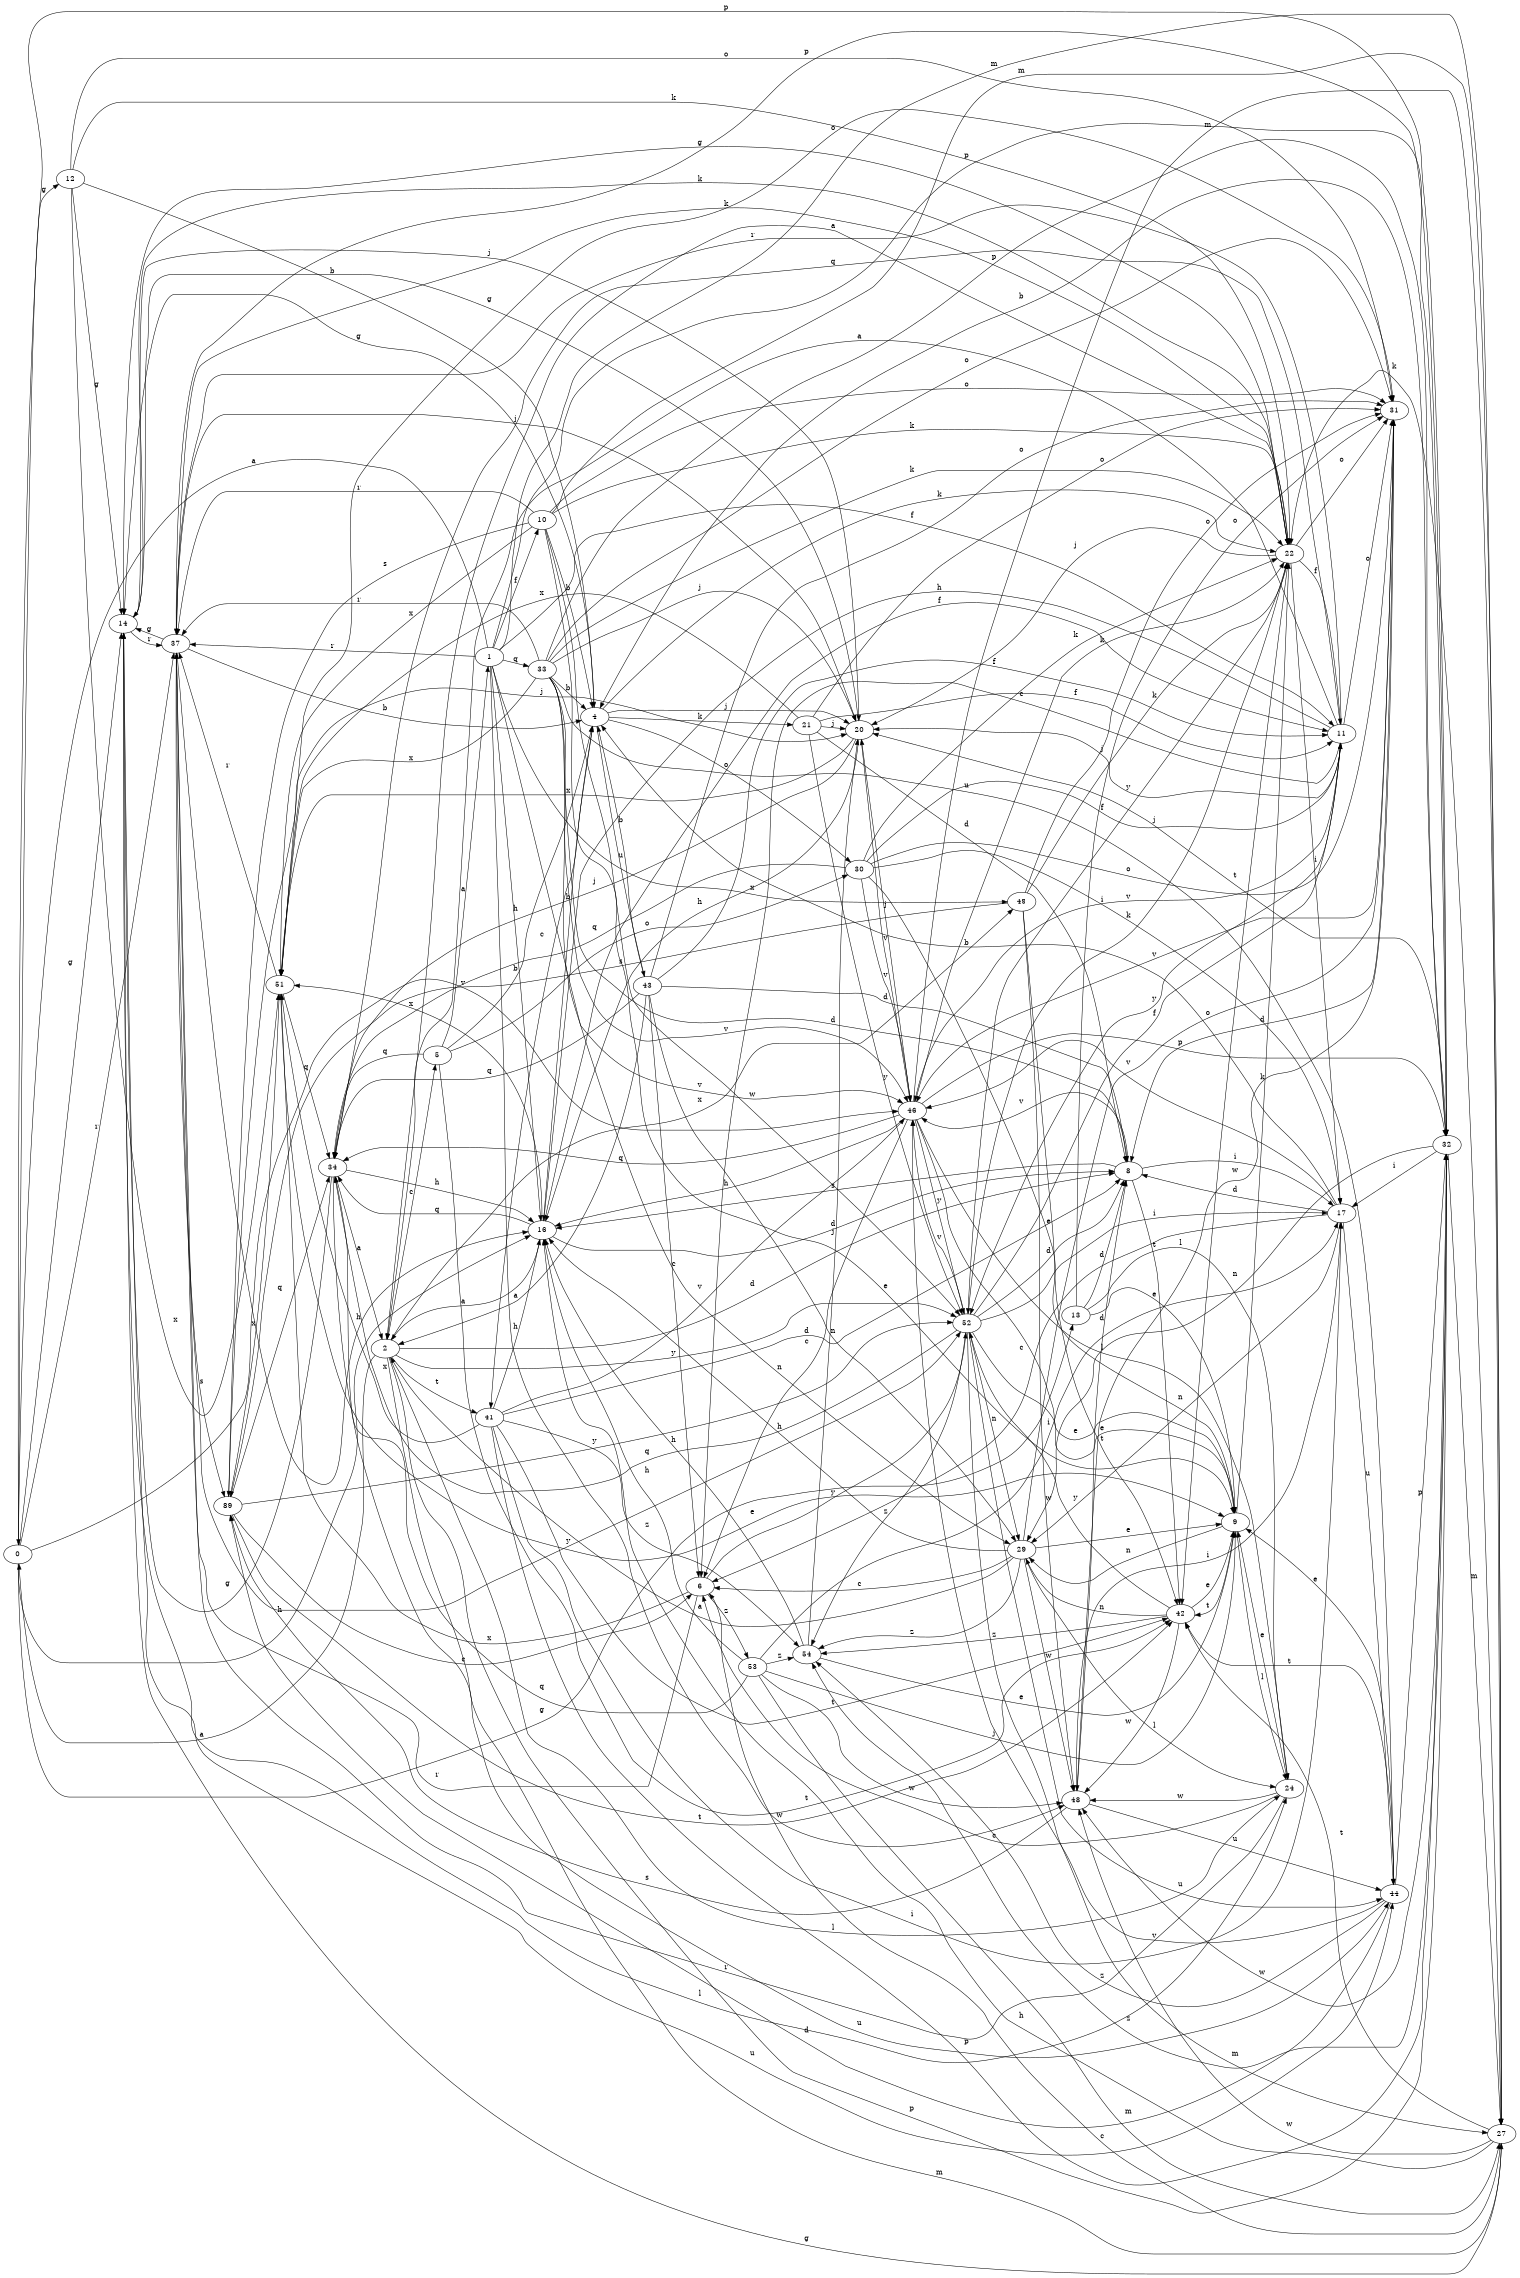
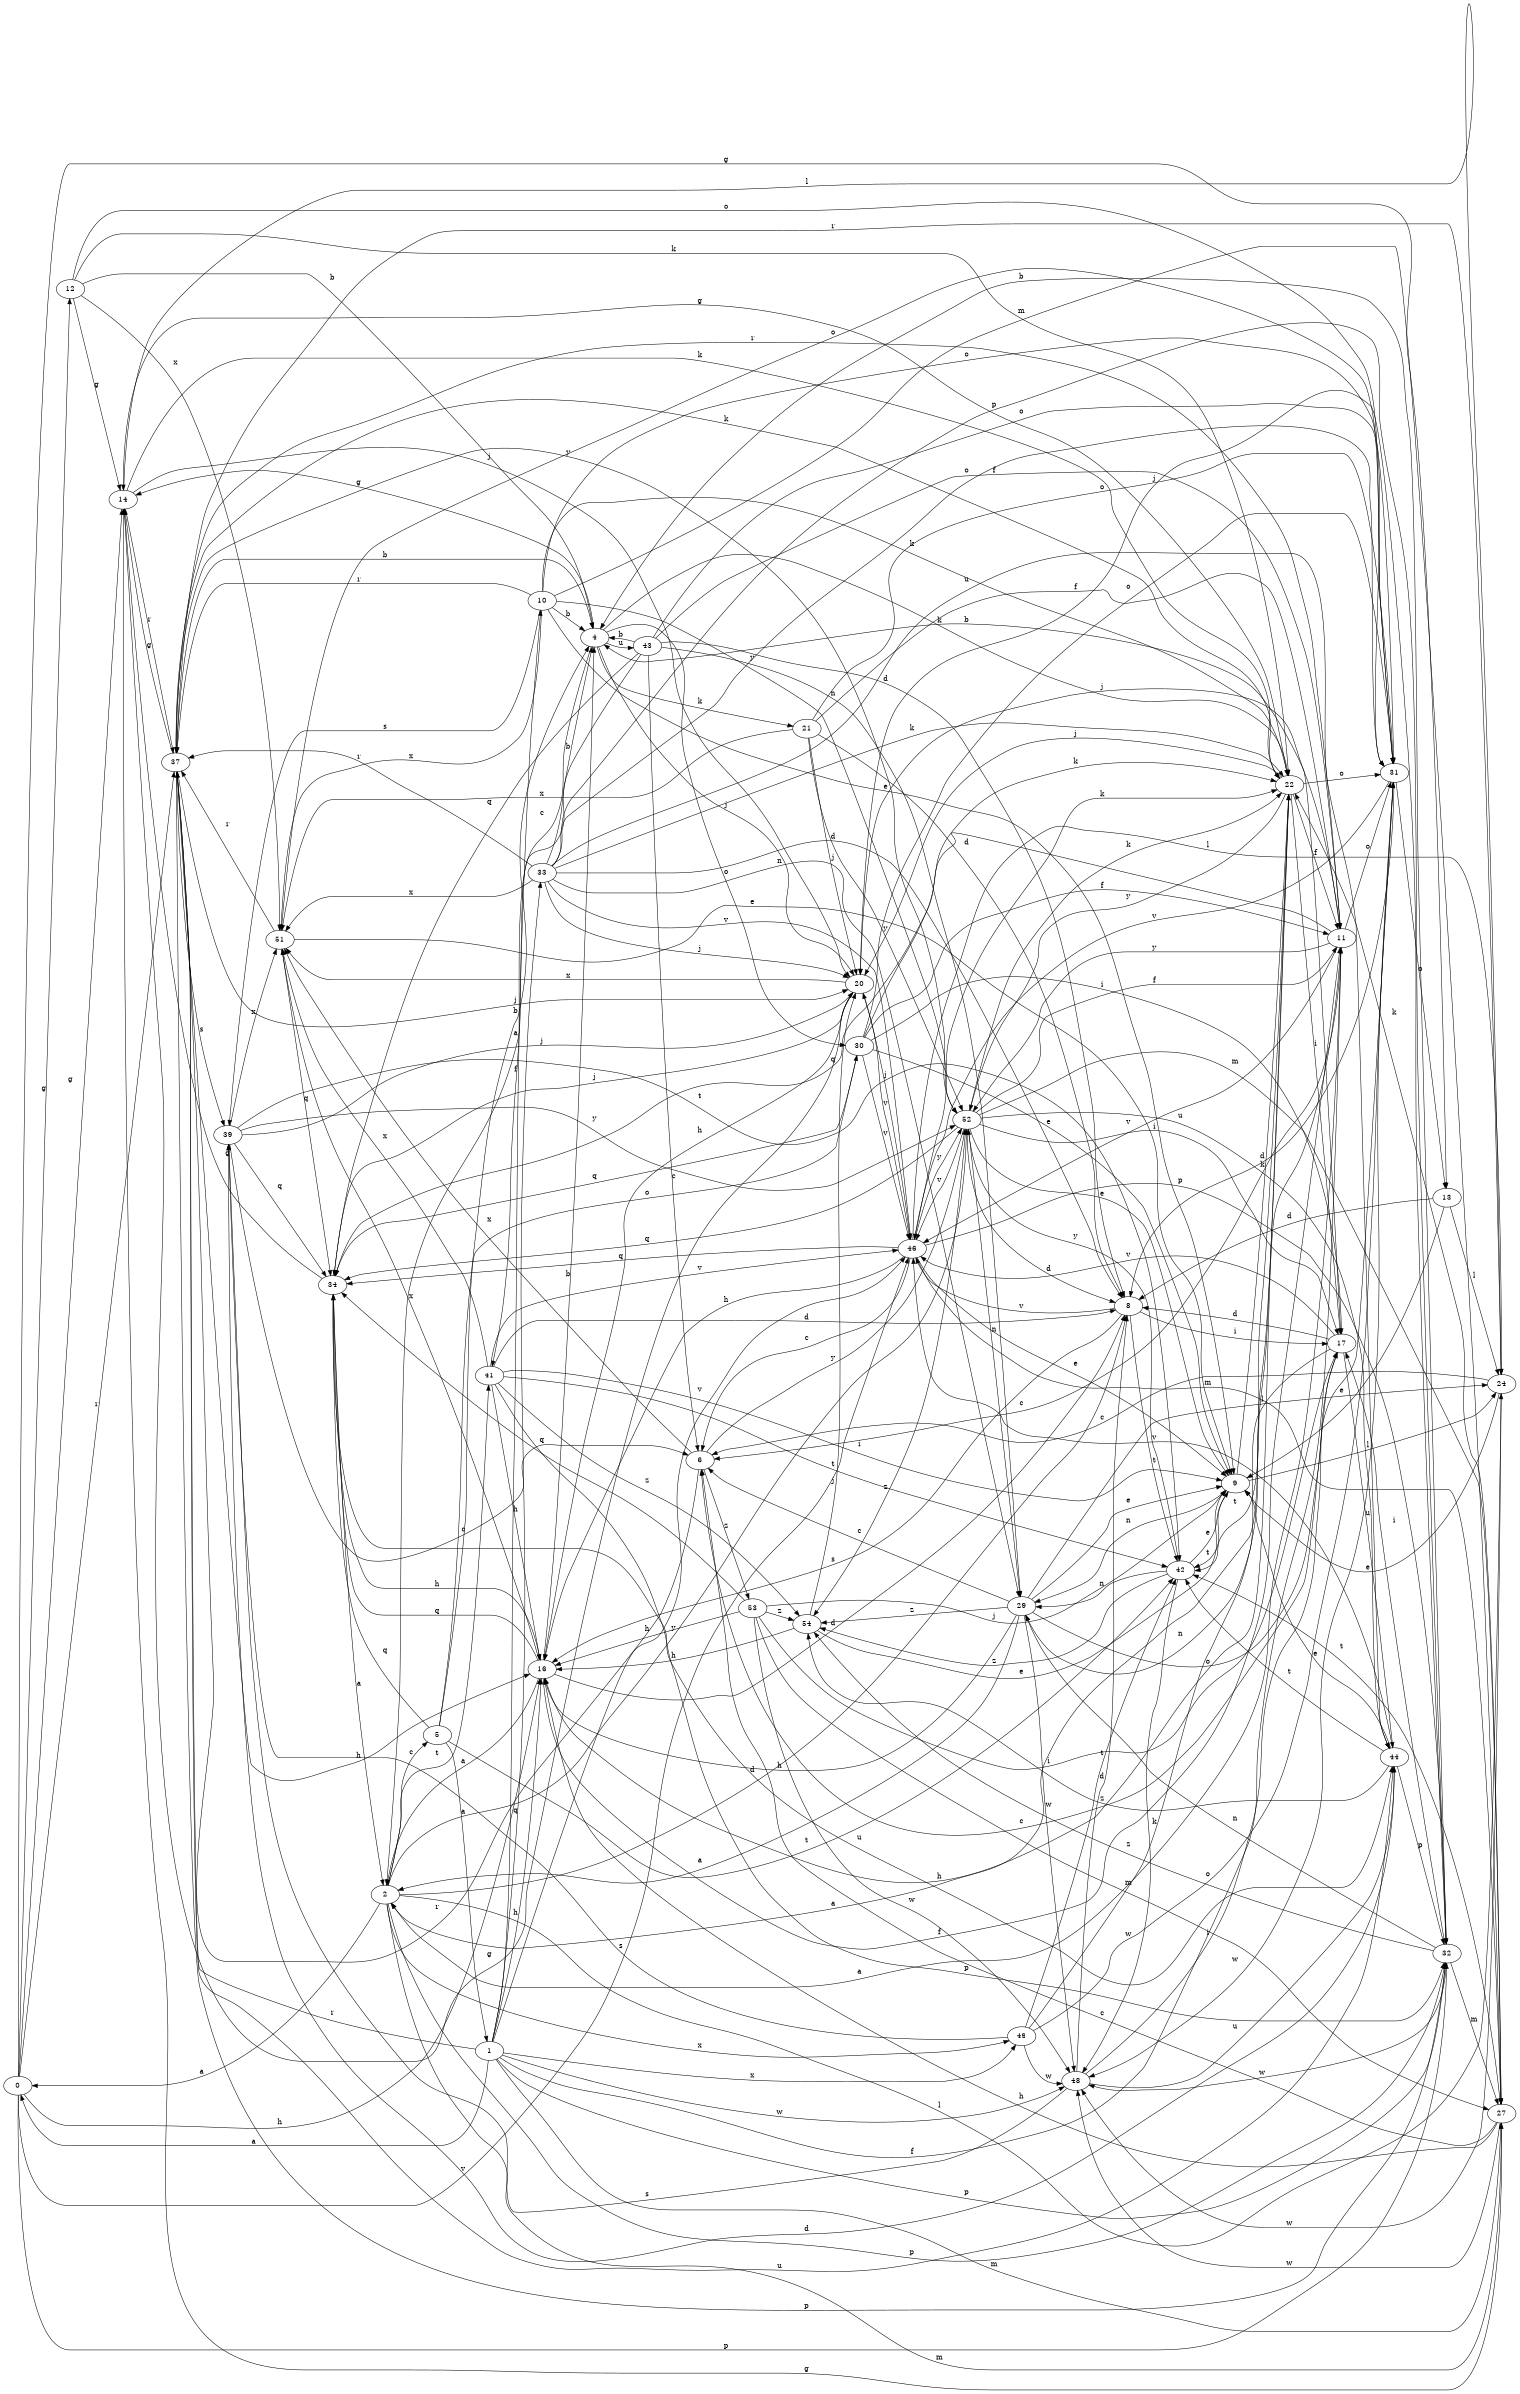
edge "13" -> "31": reversed
edge "10" -> "52": label "w" -> "y"
node "89": label "89" -> "39"
edge "14" -> "44": now "37" -> "44"
edge "41" -> "17": now "41" -> "9"
